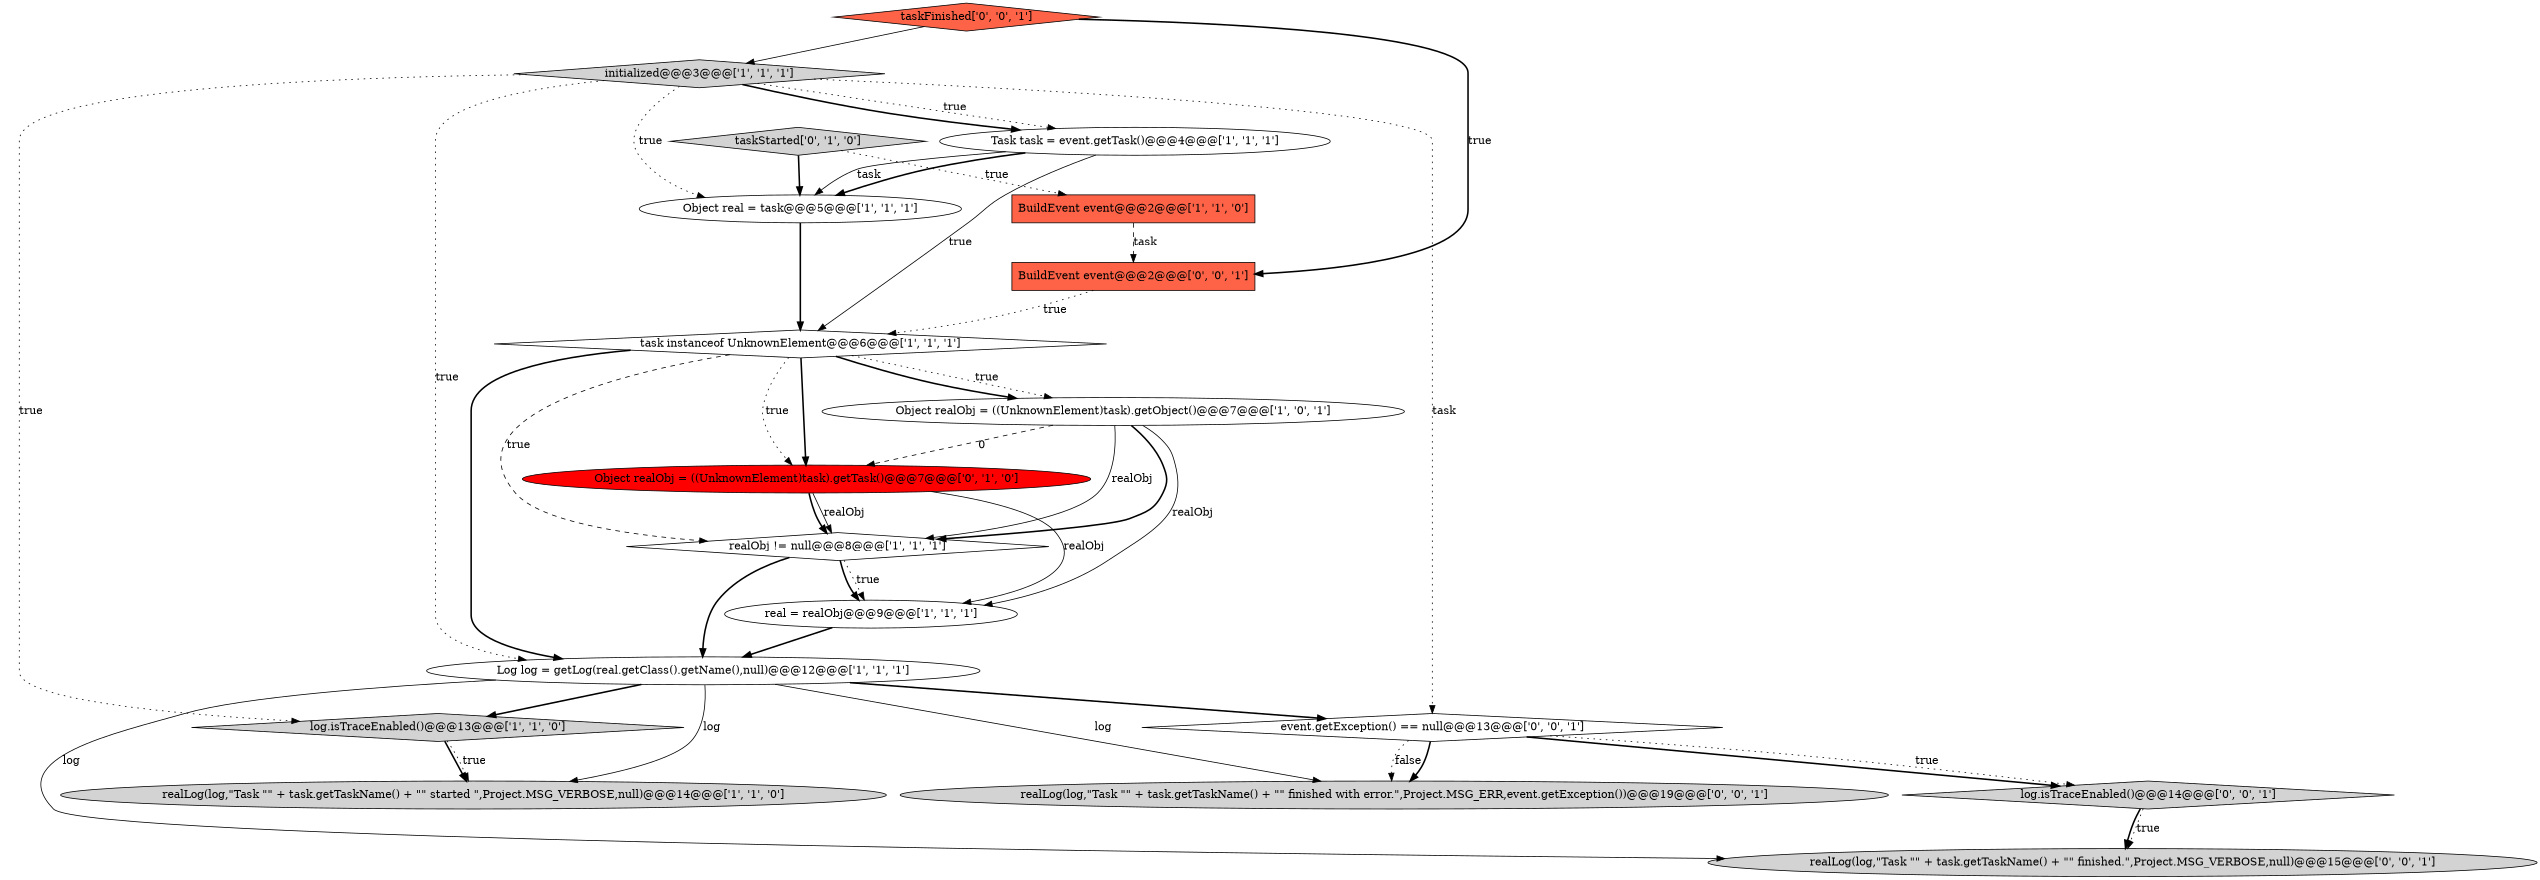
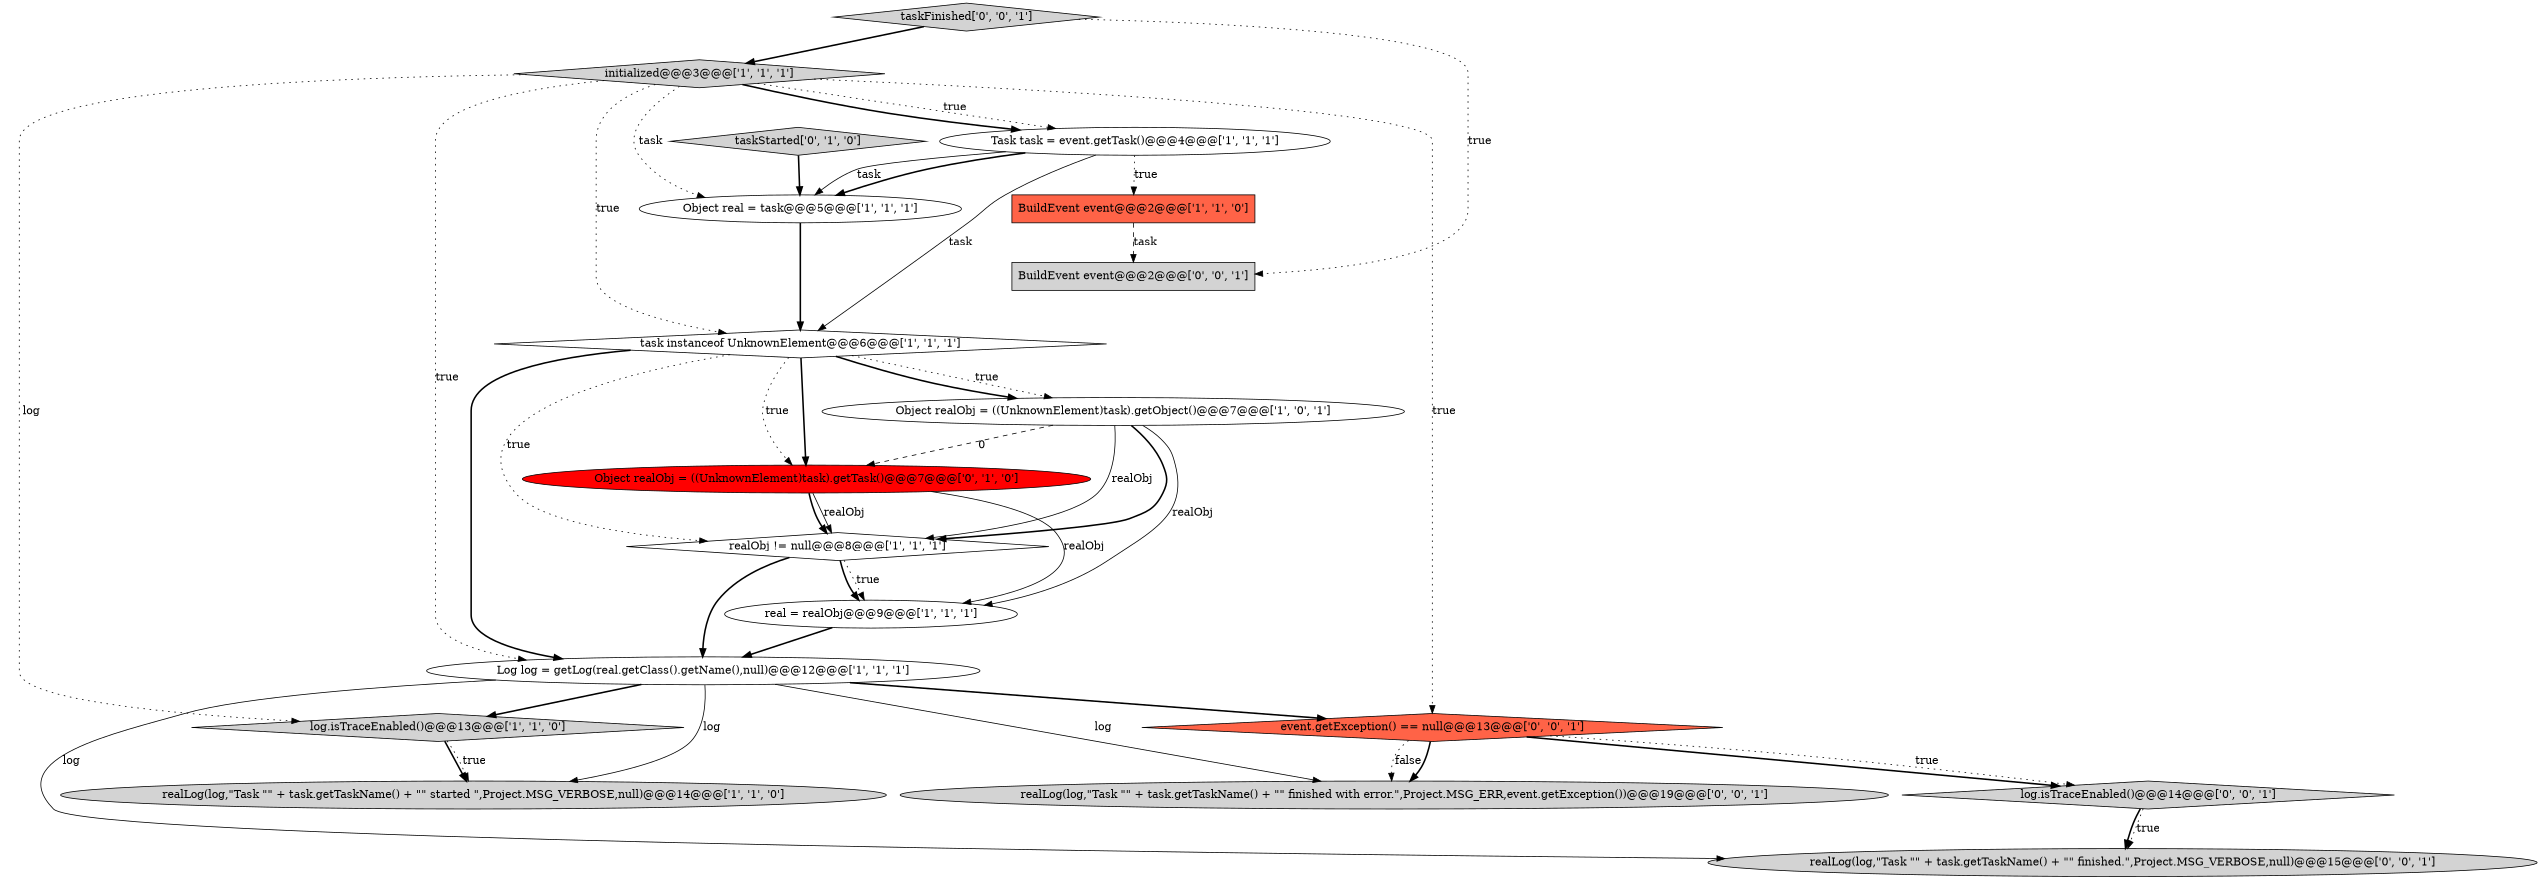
node "taskFinished['0', '0', '1']": fillcolor tomato -> lightgray
edge "taskFinished['0', '0', '1']" -> "initialized@@@3@@@['1', '1', '1']": style solid -> bold
edge "taskFinished['0', '0', '1']" -> "BuildEvent event@@@2@@@['0', '0', '1']": style bold -> dotted
edge "initialized@@@3@@@['1', '1', '1']" -> "Object real = task@@@5@@@['1', '1', '1']": label "true" -> "task"
edge "taskStarted['0', '1', '0']" -> "BuildEvent event@@@2@@@['1', '1', '0']": now "Task task = event.getTask()@@@4@@@['1', '1', '1']" -> "BuildEvent event@@@2@@@['1', '1', '0']"
edge "Task task = event.getTask()@@@4@@@['1', '1', '1']" -> "task instanceof UnknownElement@@@6@@@['1', '1', '1']": label "true" -> "task"
node "BuildEvent event@@@2@@@['0', '0', '1']": fillcolor tomato -> lightgray
edge "BuildEvent event@@@2@@@['0', '0', '1']" -> "task instanceof UnknownElement@@@6@@@['1', '1', '1']": now "initialized@@@3@@@['1', '1', '1']" -> "task instanceof UnknownElement@@@6@@@['1', '1', '1']"
edge "initialized@@@3@@@['1', '1', '1']" -> "log.isTraceEnabled()@@@13@@@['1', '1', '0']": label "true" -> "log"
edge "initialized@@@3@@@['1', '1', '1']" -> "event.getException() == null@@@13@@@['0', '0', '1']": label "task" -> "true"
edge "task instanceof UnknownElement@@@6@@@['1', '1', '1']" -> "realObj != null@@@8@@@['1', '1', '1']": style dashed -> dotted
node "event.getException() == null@@@13@@@['0', '0', '1']": fillcolor white -> tomato
